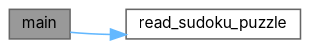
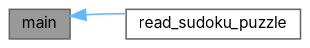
edge "main" -> "read_sudoku_puzzle": reversed
